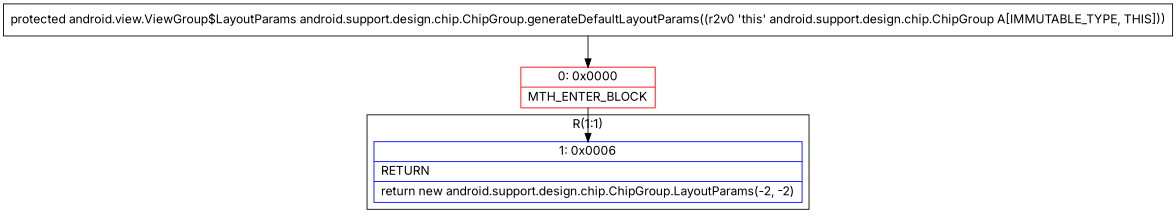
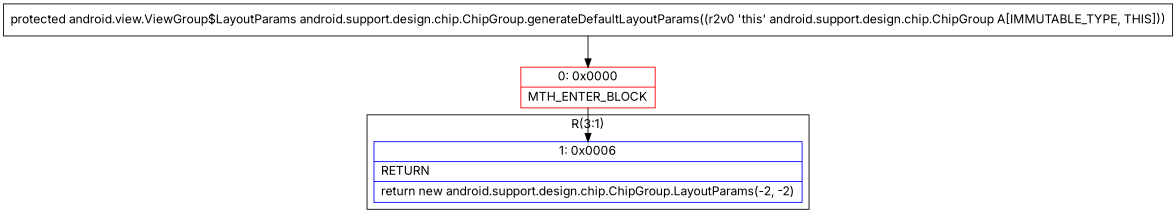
cluster "R(1:1)": label "R(1:1)" -> "R(3:1)"
